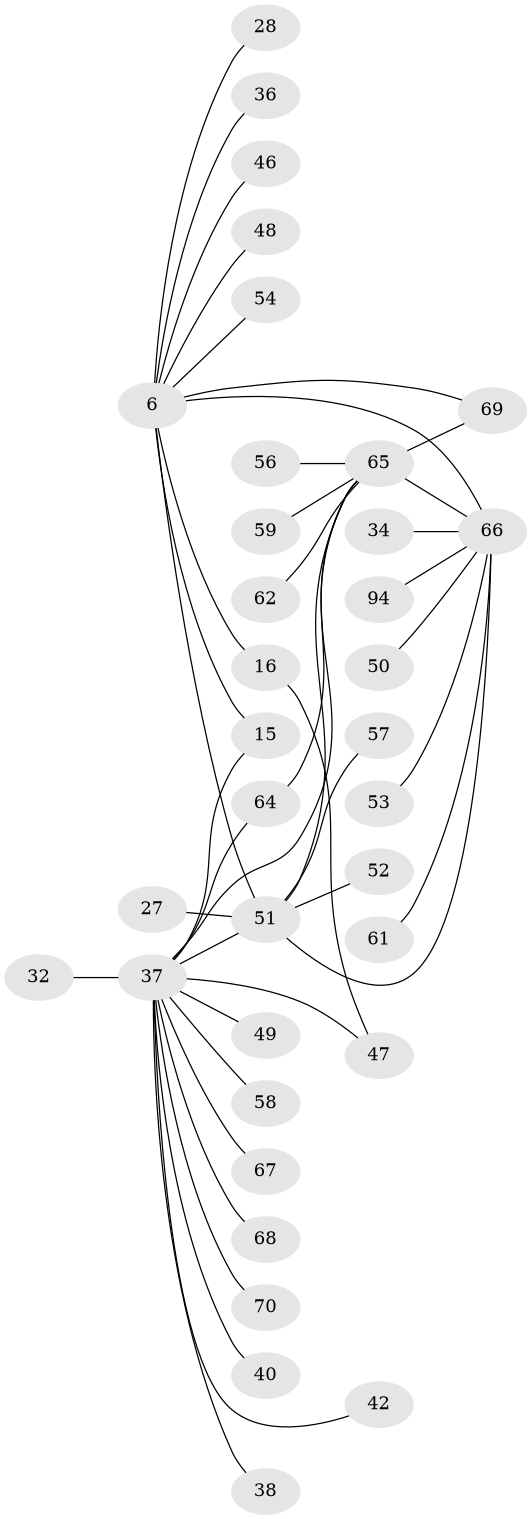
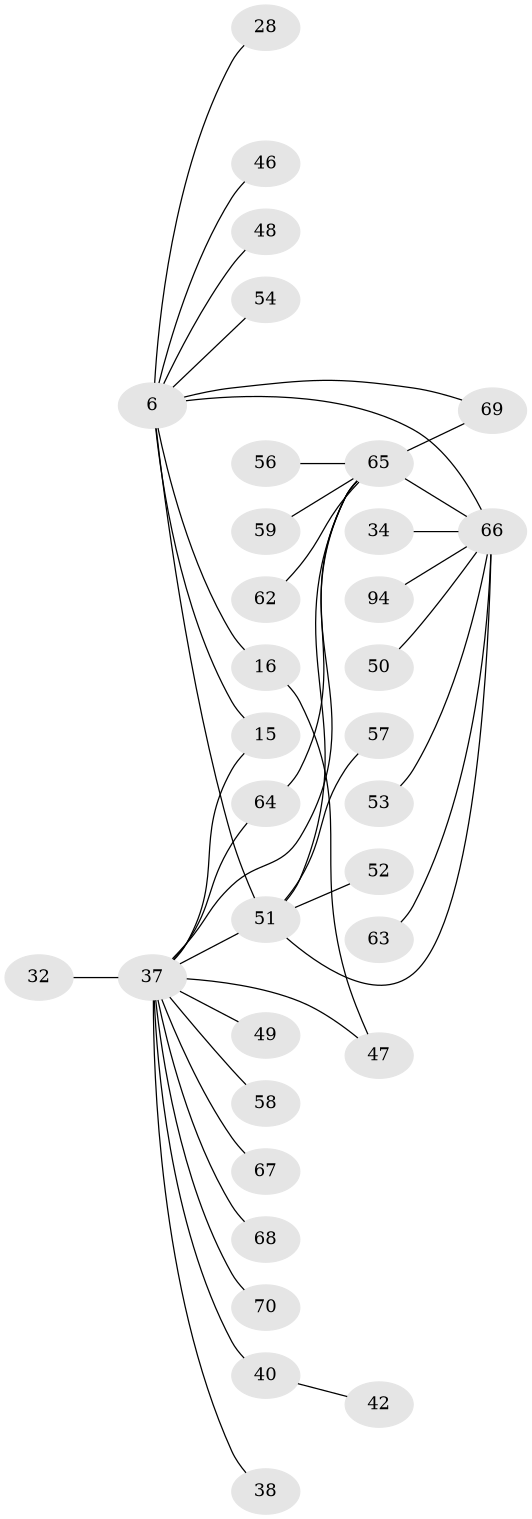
node "36": removed
node "27": removed
node "61": label "61" -> "63"
edge "37" -- "42": now "40" -- "42"
